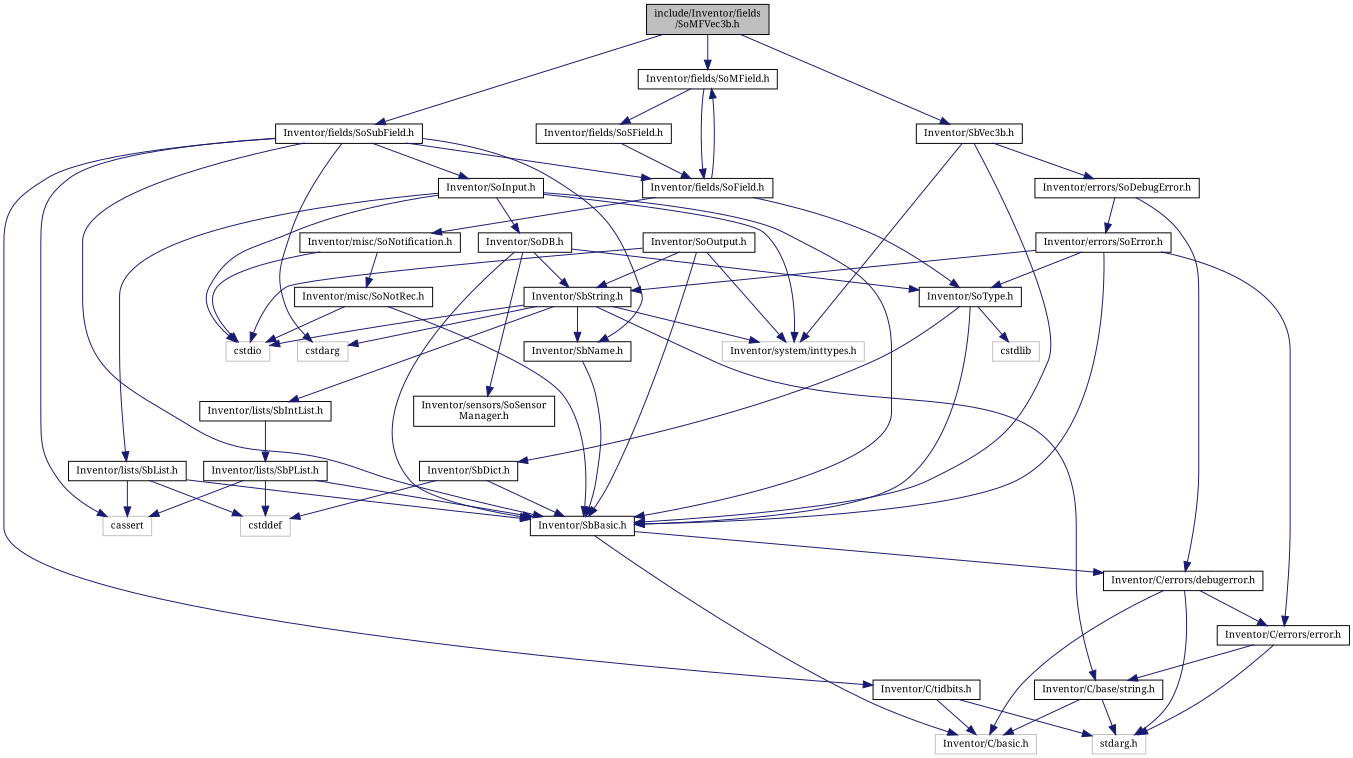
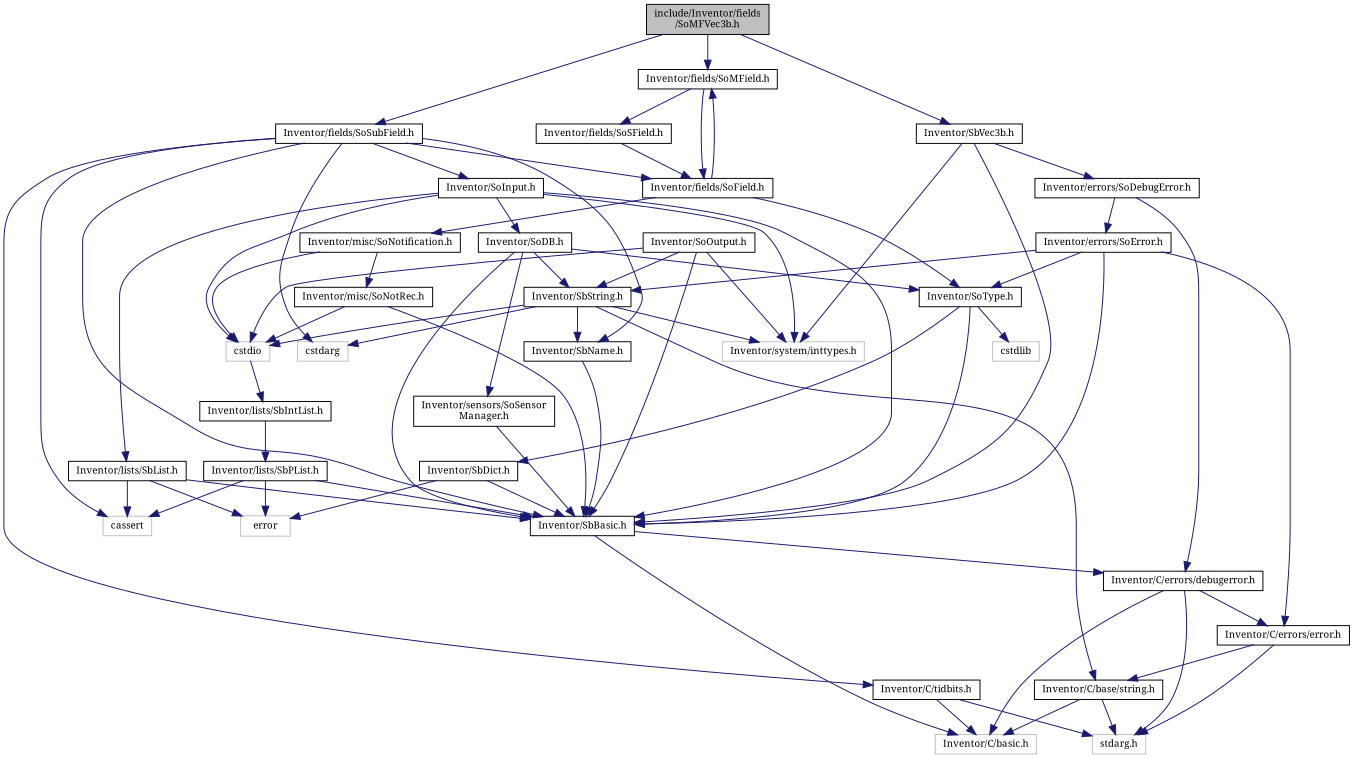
edge "Inventor/SbString.h" -> "Inventor/lists/SbIntList.h": now "cstdio" -> "Inventor/lists/SbIntList.h"
edge "Inventor/sensors/SoSensor Manager.h" -> "Inventor/SbBasic.h": added
node "cstddef": label "cstddef" -> "error"
